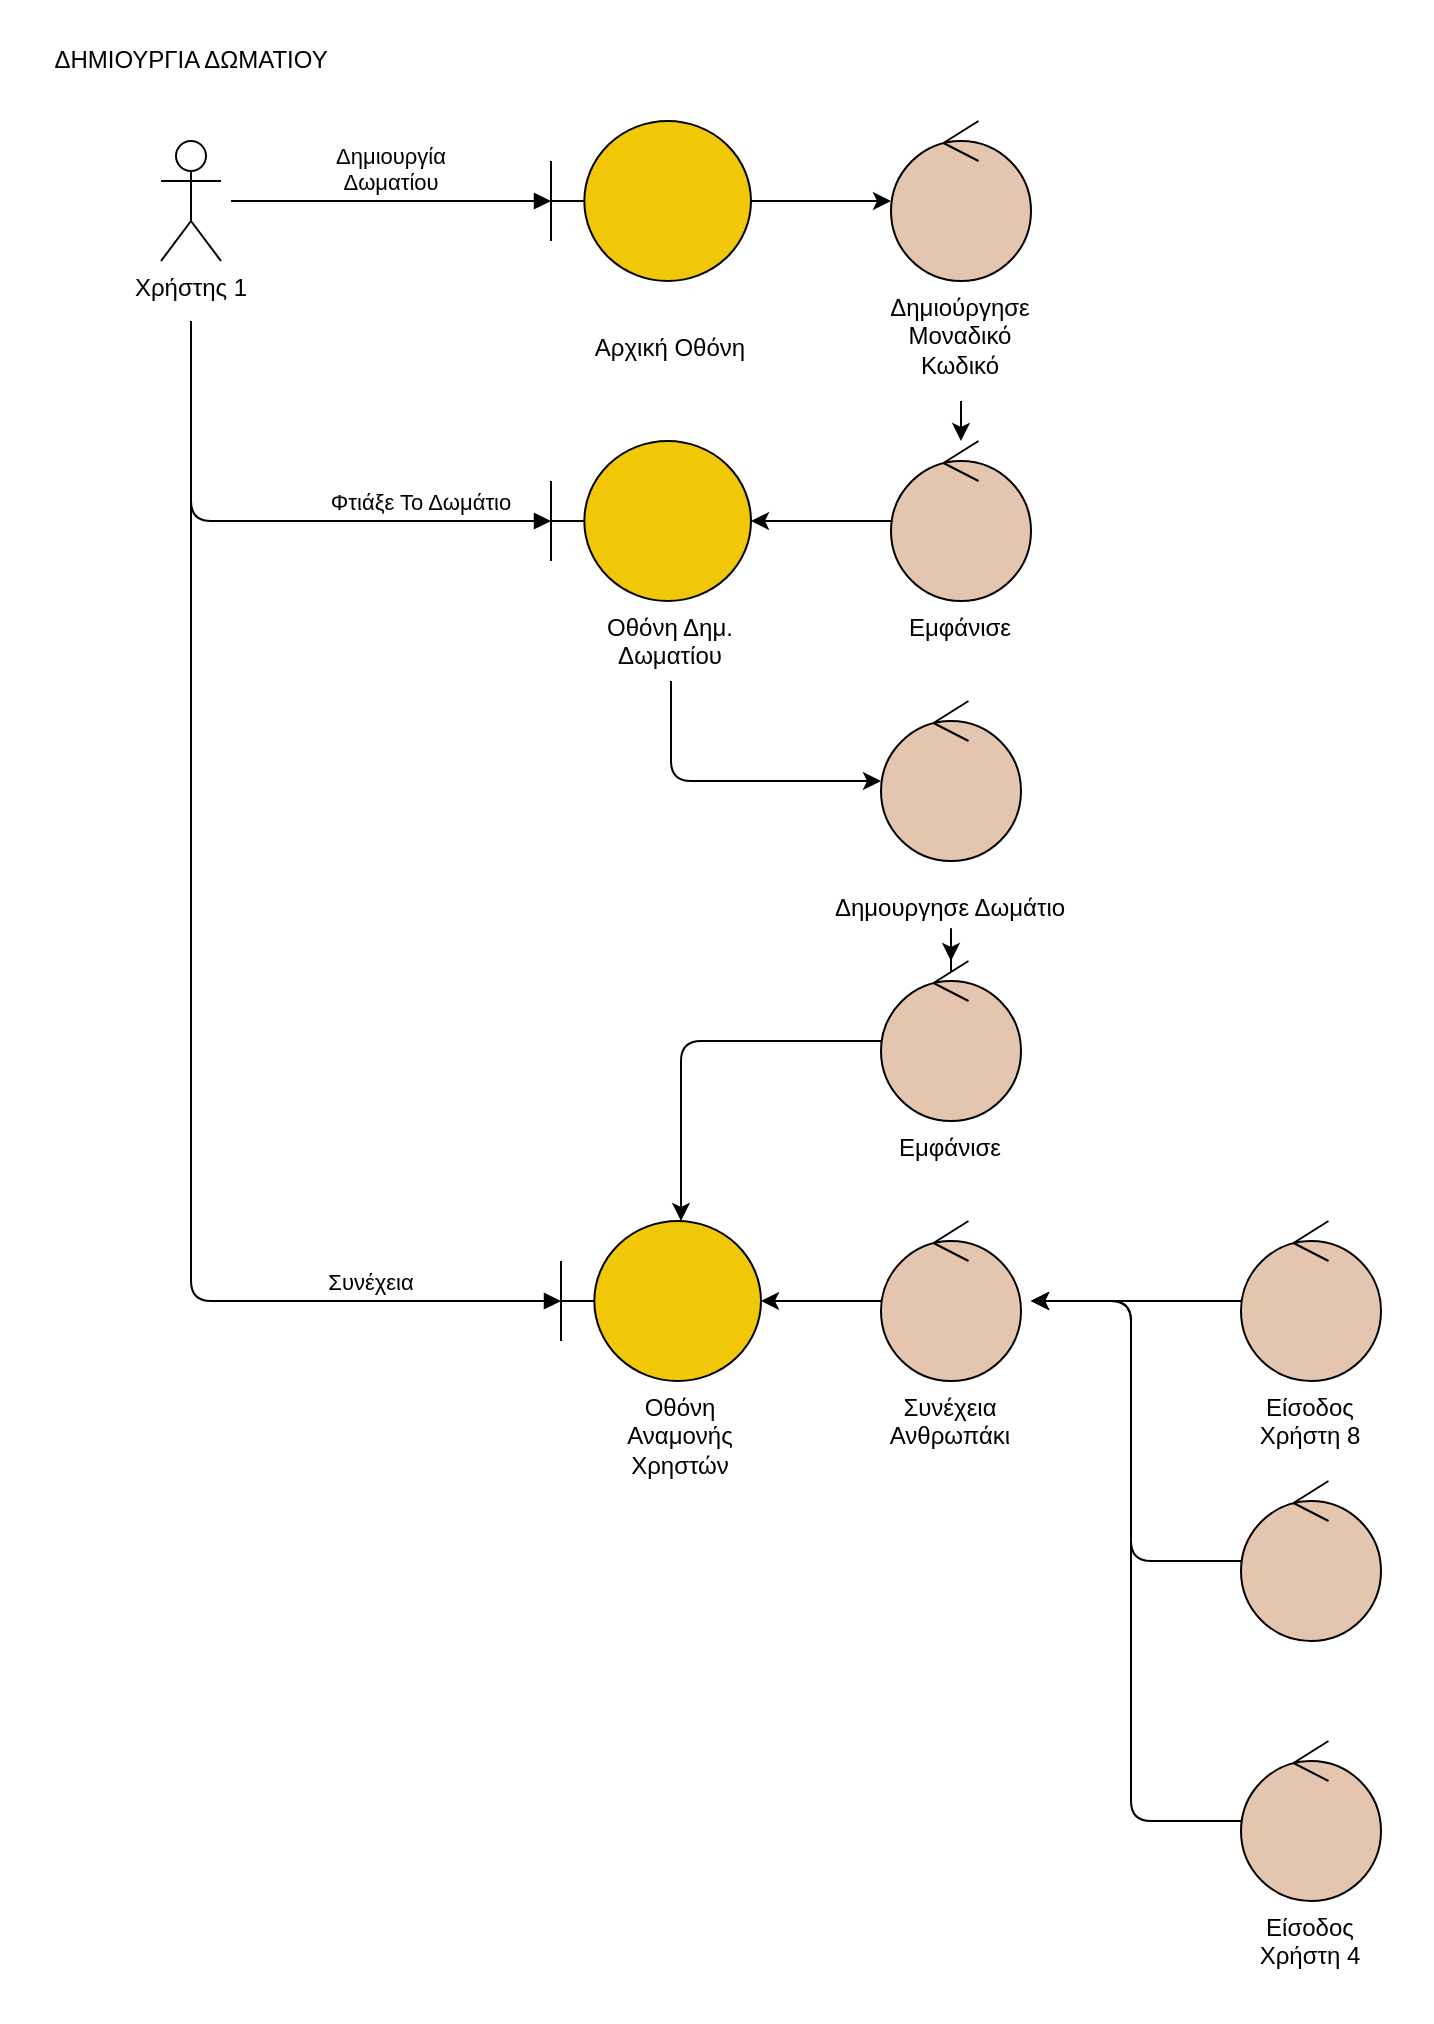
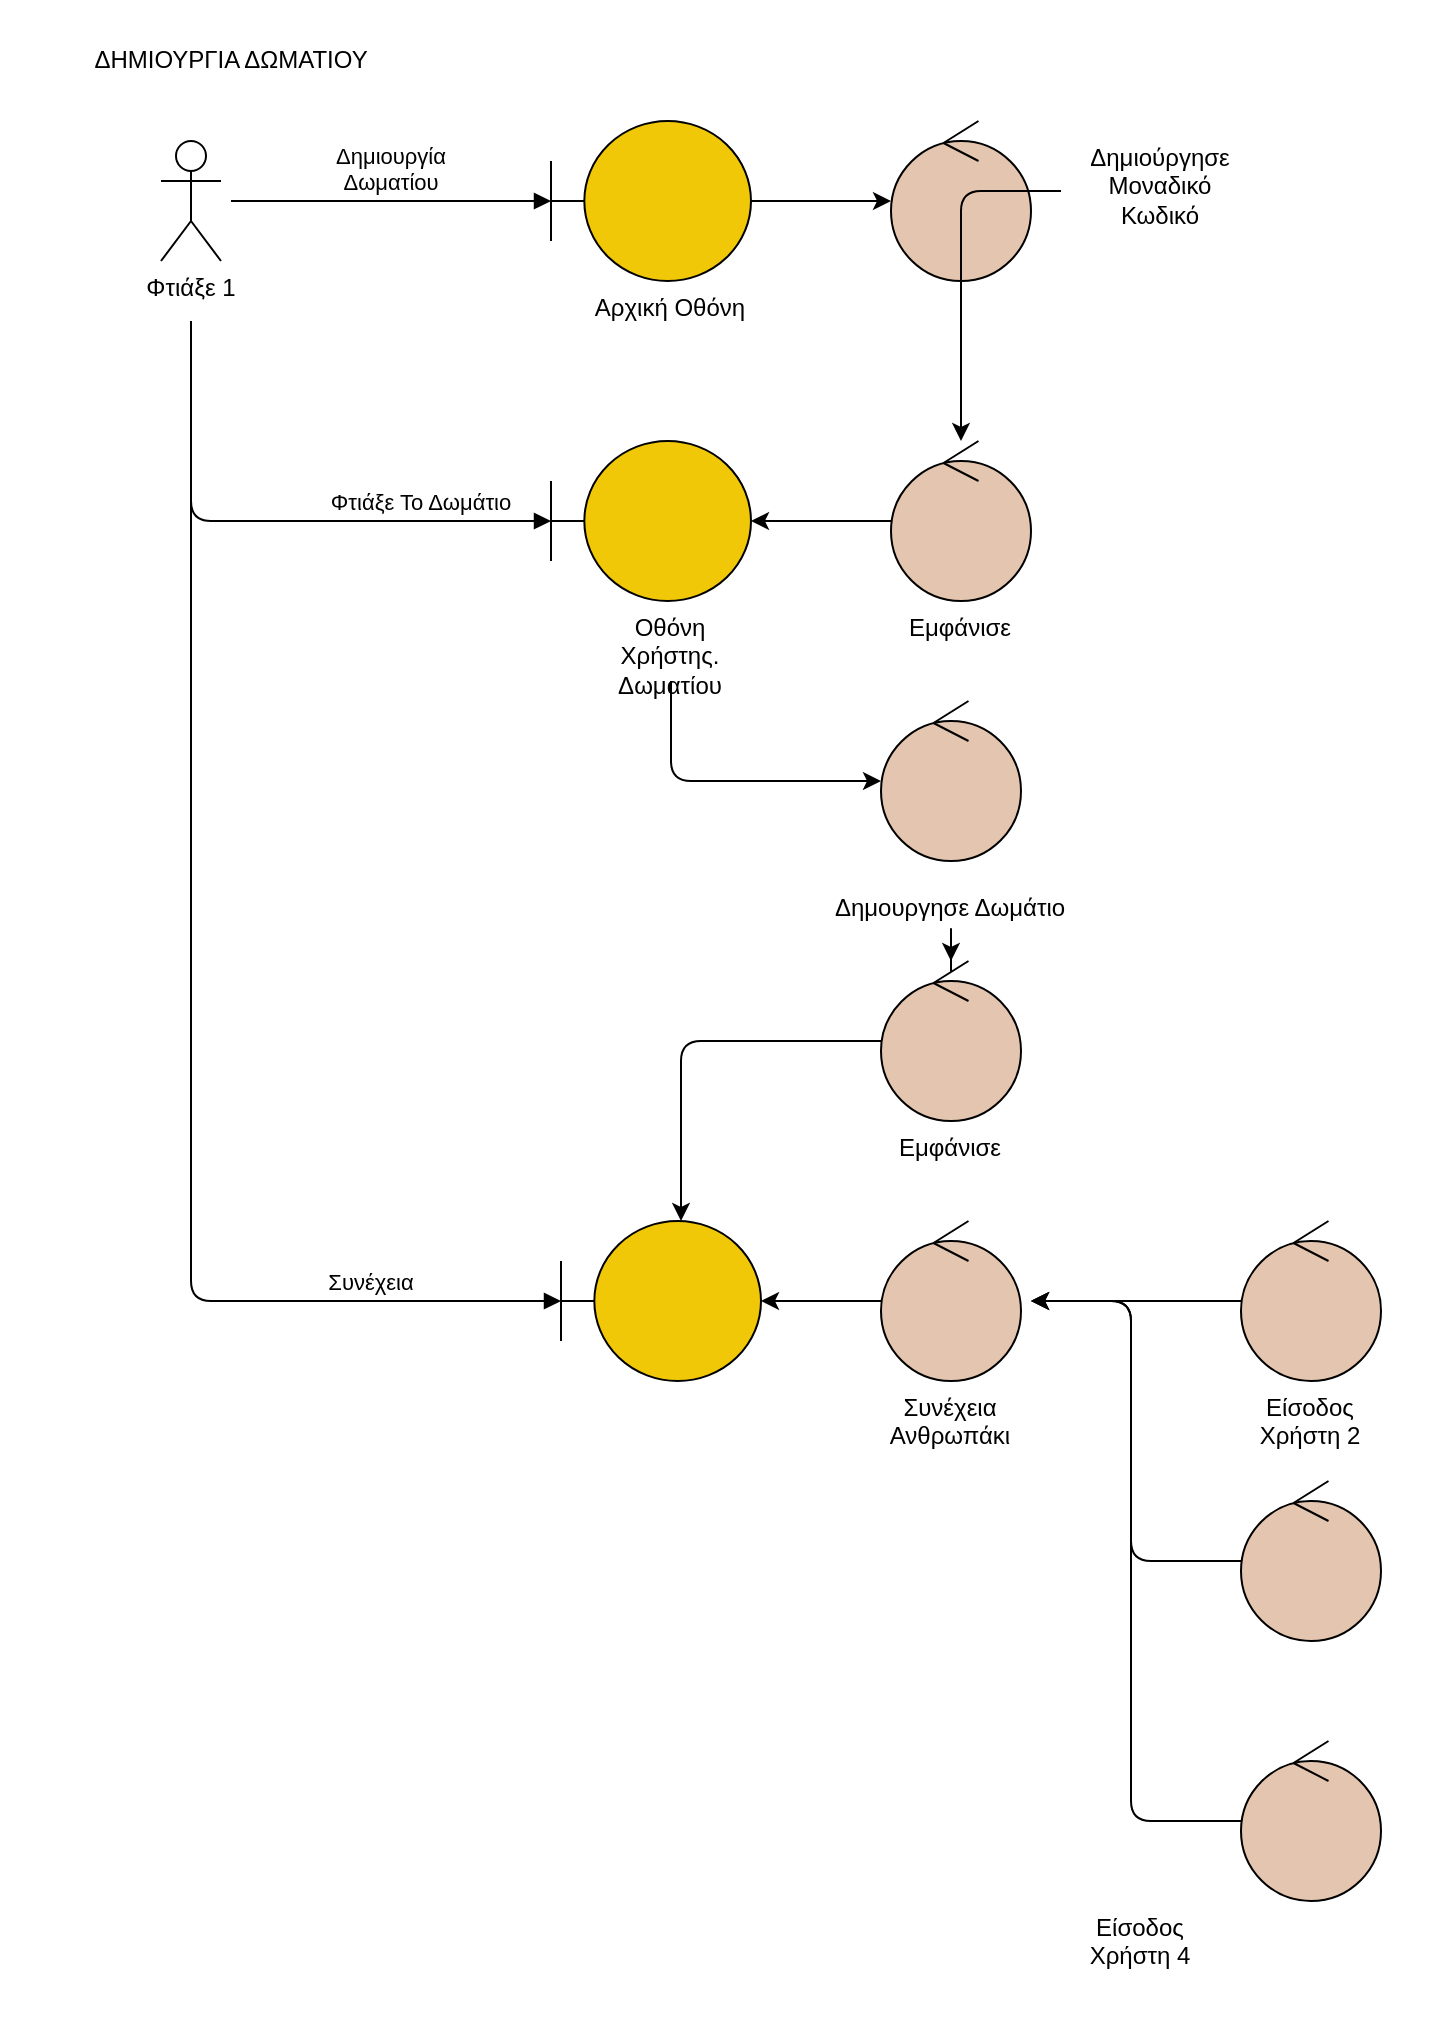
node "ΔΗΜΙΟΥΡΓΙΑ ΔΩΜΑΤΙΟΥ": moved (191, 61) -> (231, 61)
node "Χρήστης 1": label "Χρήστης 1" -> "Φτιάξε 1"
node "ΔημιούργησεΜοναδικόΚωδικό": moved (961, 341) -> (1161, 191)
node "Αρχική Οθόνη": moved (671, 351) -> (671, 311)
node "Οθόνη Δημ.Δωματίου": label "Οθόνη Δημ.Δωματίου" -> "Οθόνη Χρήστης.Δωματίου"
node "ΕίσοδοςΧρήστη 8": label "ΕίσοδοςΧρήστη 8" -> "ΕίσοδοςΧρήστη 2"
node "ΟθόνηΑναμονήςΧρηστών": removed
node "ΕίσοδοςΧρήστη 4": moved (1311, 1941) -> (1141, 1941)
